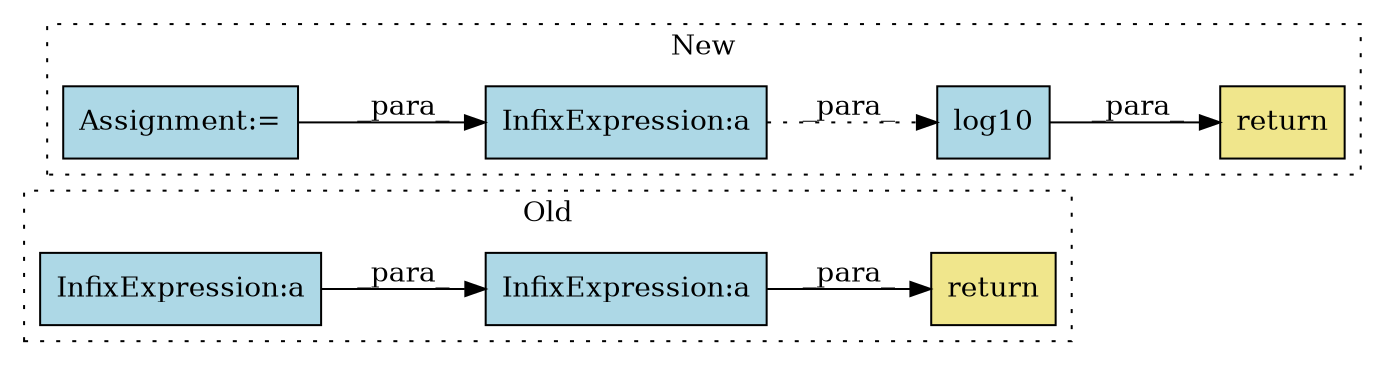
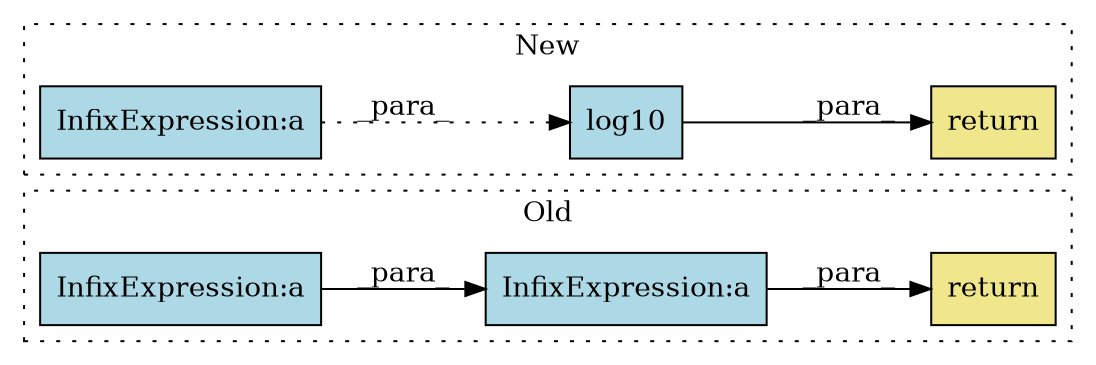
node "Assignment:=": removed
